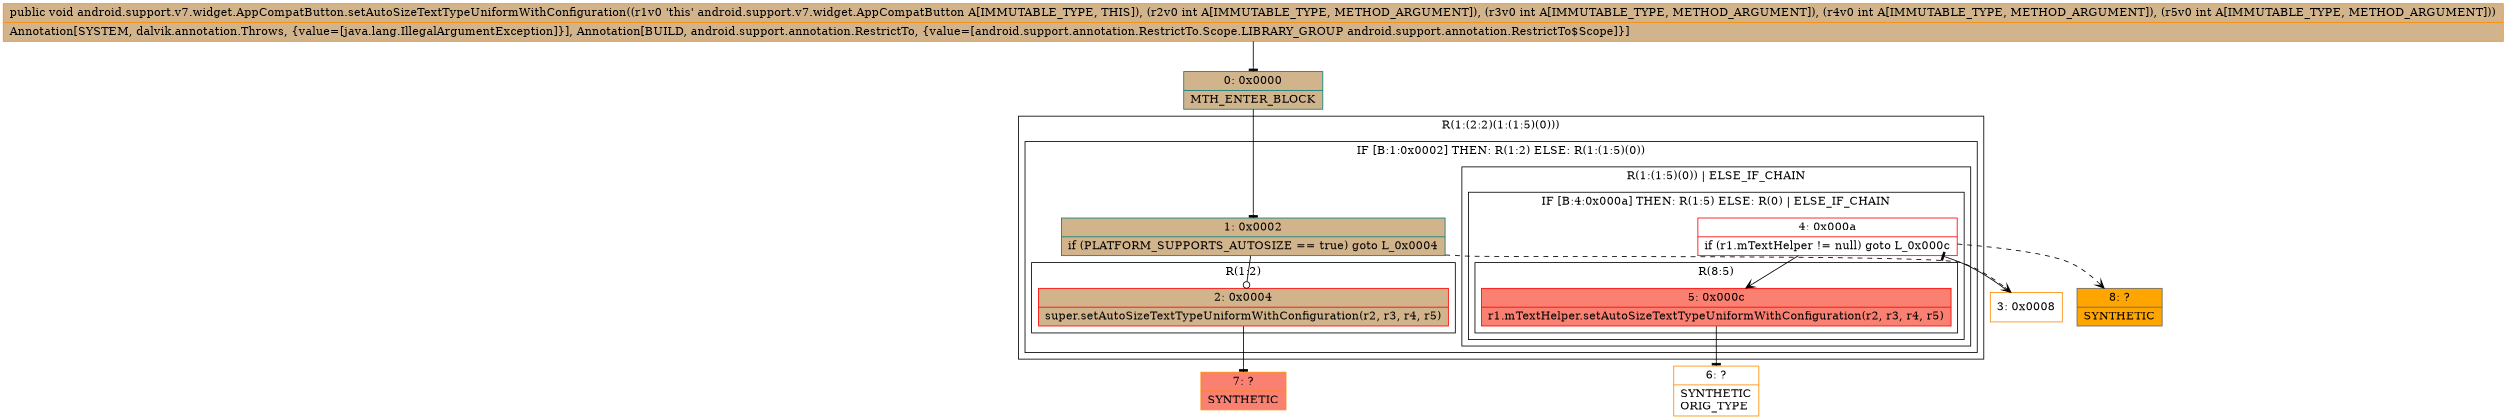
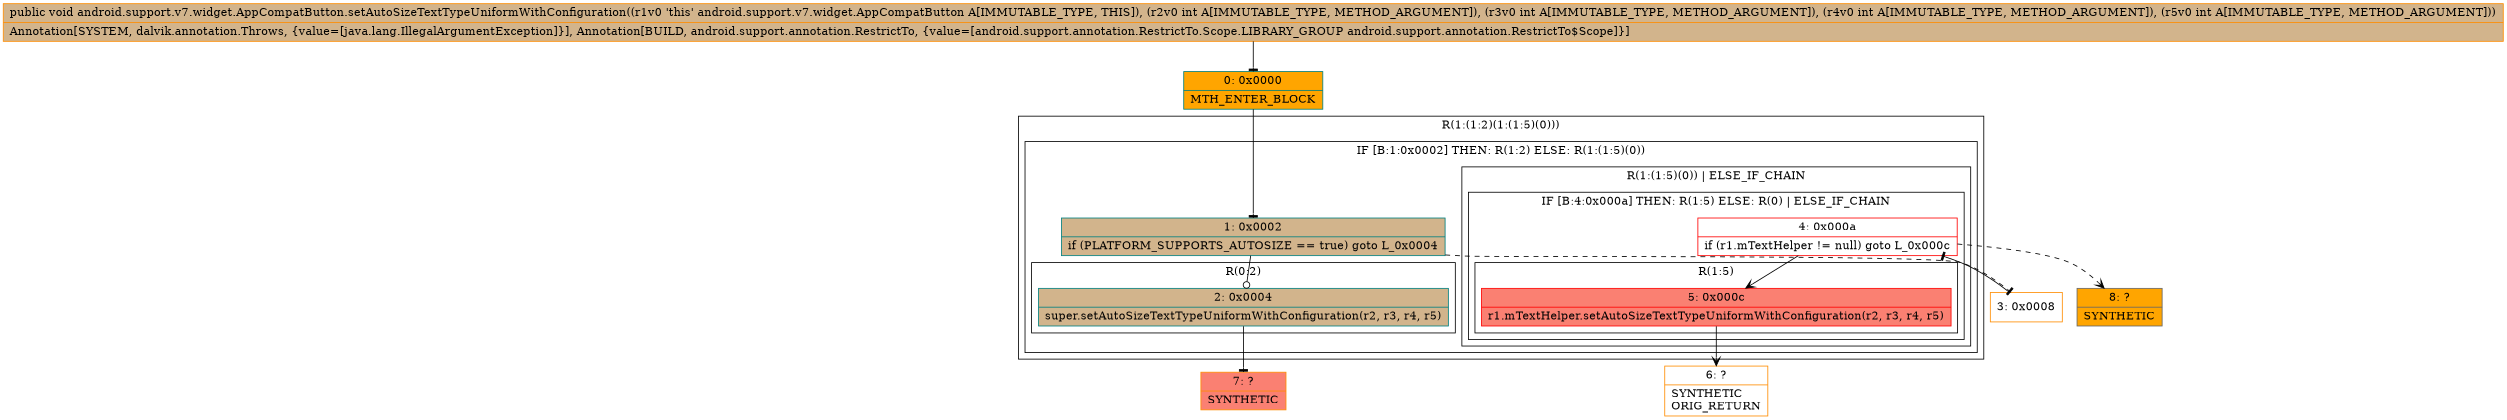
node "0: 0x0000": fillcolor tan -> orange
cluster "R(1:(2:2)(1:(1:5)(0)))": label "R(1:(2:2)(1:(1:5)(0)))" -> "R(1:(1:2)(1:(1:5)(0)))"
edge "1: 0x0002" -> "3: 0x0008": arrowhead vee -> tee
cluster "R(1:2)": label "R(1:2)" -> "R(0:2)"
cluster "R(8:5)": label "R(8:5)" -> "R(1:5)"
node "2: 0x0004": color red -> teal
edge "5: 0x000c" -> "6: ?": arrowhead tee -> vee
node "6: ?": text "ORIG_TYPE" -> "ORIG_RETURN"
